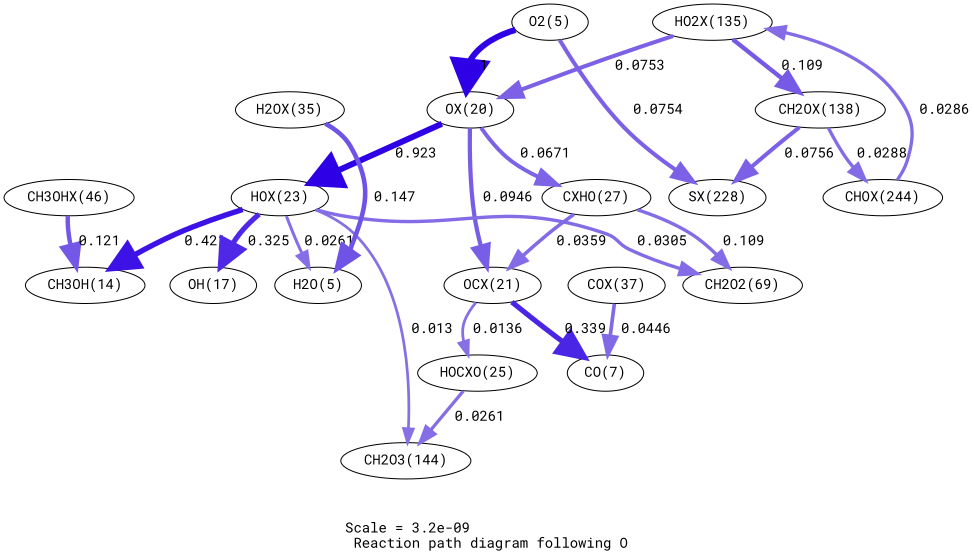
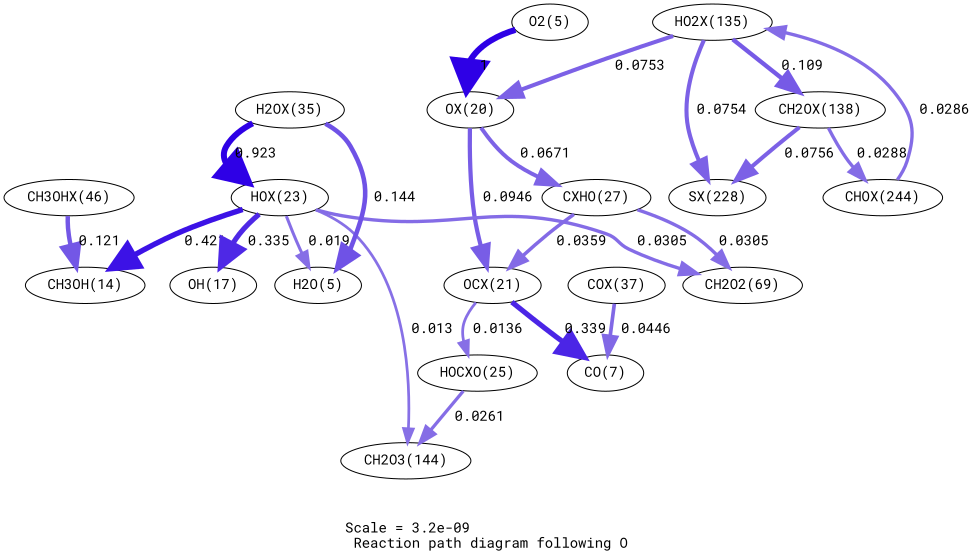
edge "O2(5)" -> "SX(228)": now "HO2X(135)" -> "SX(228)"
edge "OX(20)" -> "HOX(23)": now "H2OX(35)" -> "HOX(23)"
edge "H2OX(35)" -> "H2O(5)": label " 0.147" -> " 0.144"
edge "HOX(23)" -> "OH(17)": label " 0.325" -> " 0.335"
edge "HOX(23)" -> "H2O(5)": label " 0.0261" -> " 0.019"
edge "CXHO(27)" -> "CH2O2(69)": label " 0.109" -> " 0.0305"
